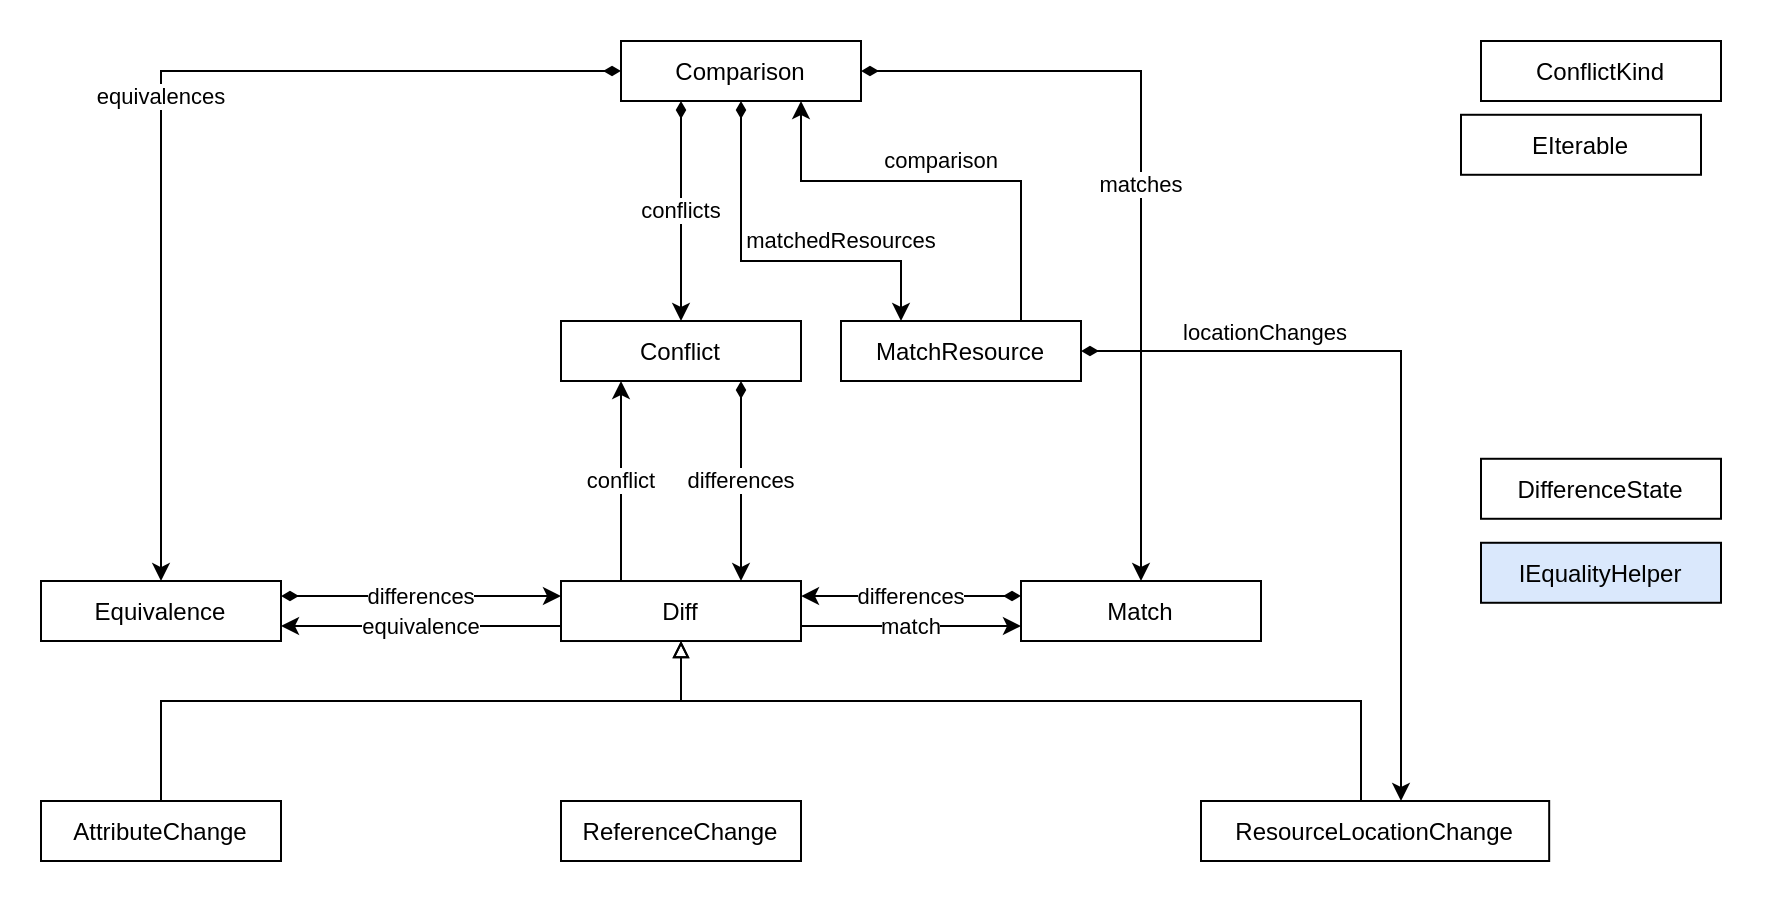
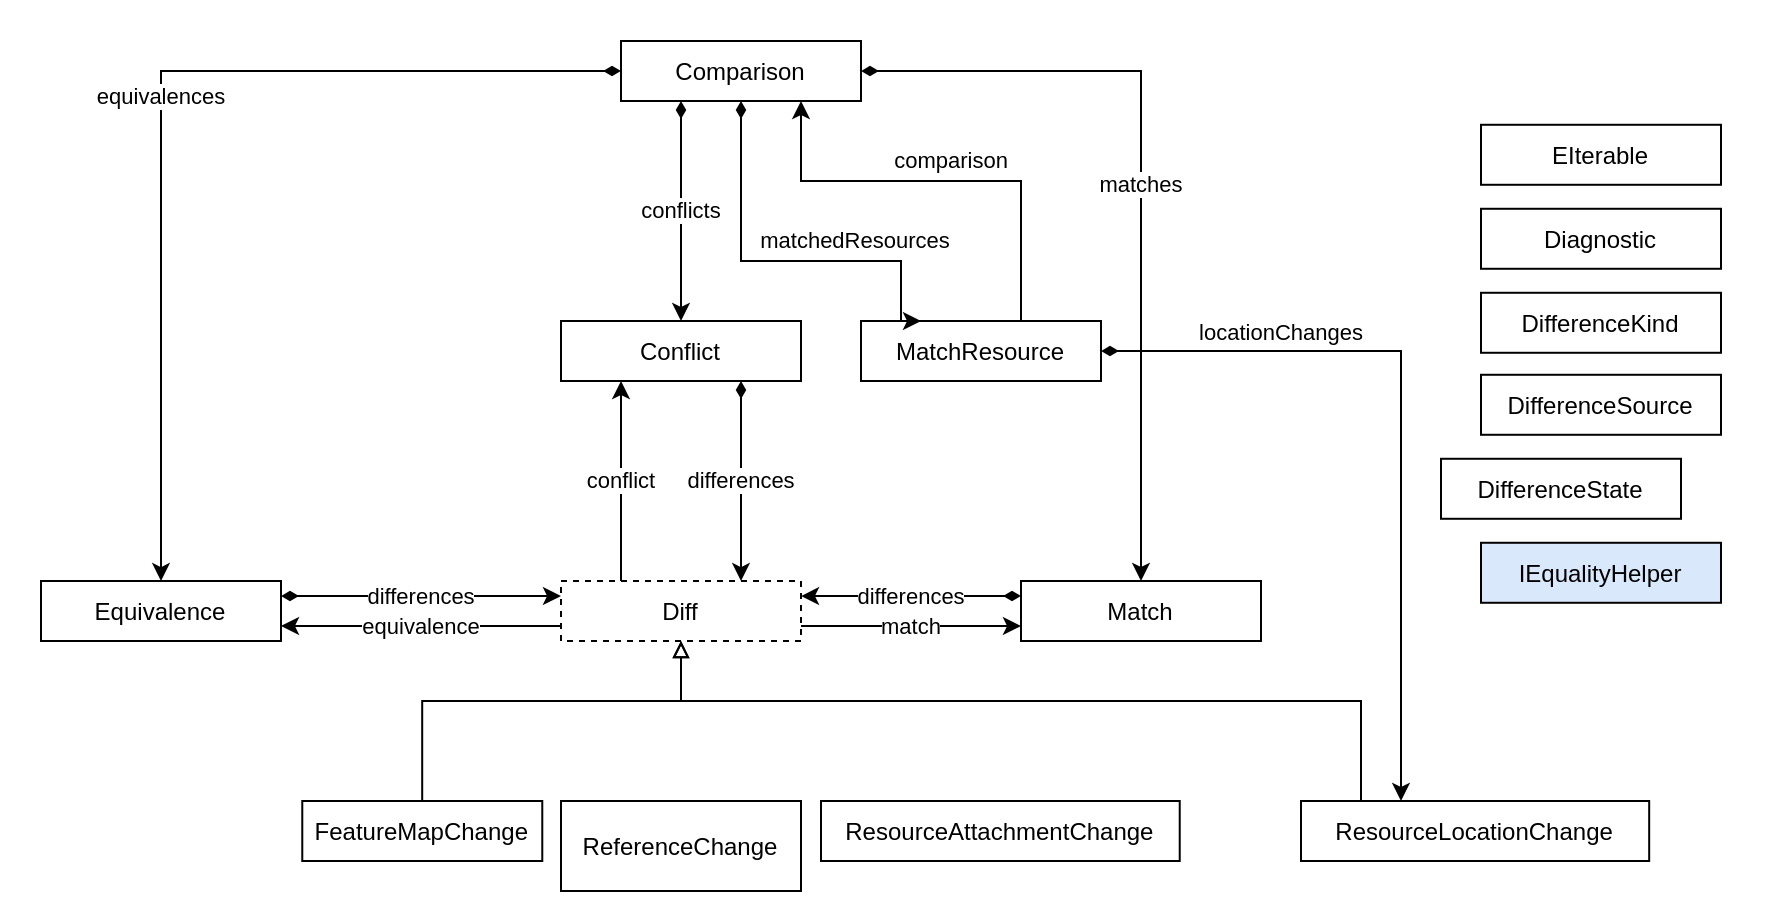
node "ConflictKind": removed
node "EIterable": moved (1581, 145) -> (1601, 155)
node "Diagnostic": added
node "DifferenceKind": added
node "MatchResource": moved (961, 351) -> (981, 351)
node "DifferenceSource": added
node "DifferenceState": moved (1601, 489) -> (1561, 489)
node "Diff": style solid -> dashed
edge "AttributeChange" -> "Diff": removed
edge "FeatureMapChange" -> "Diff": added
node "AttributeChange": removed
node "FeatureMapChange": added
node "ReferenceChange": size 240x60 -> 240x90
node "ResourceAttachmentChange": added
node "ResourceLocationChange": moved (1375, 831) -> (1475, 831)
